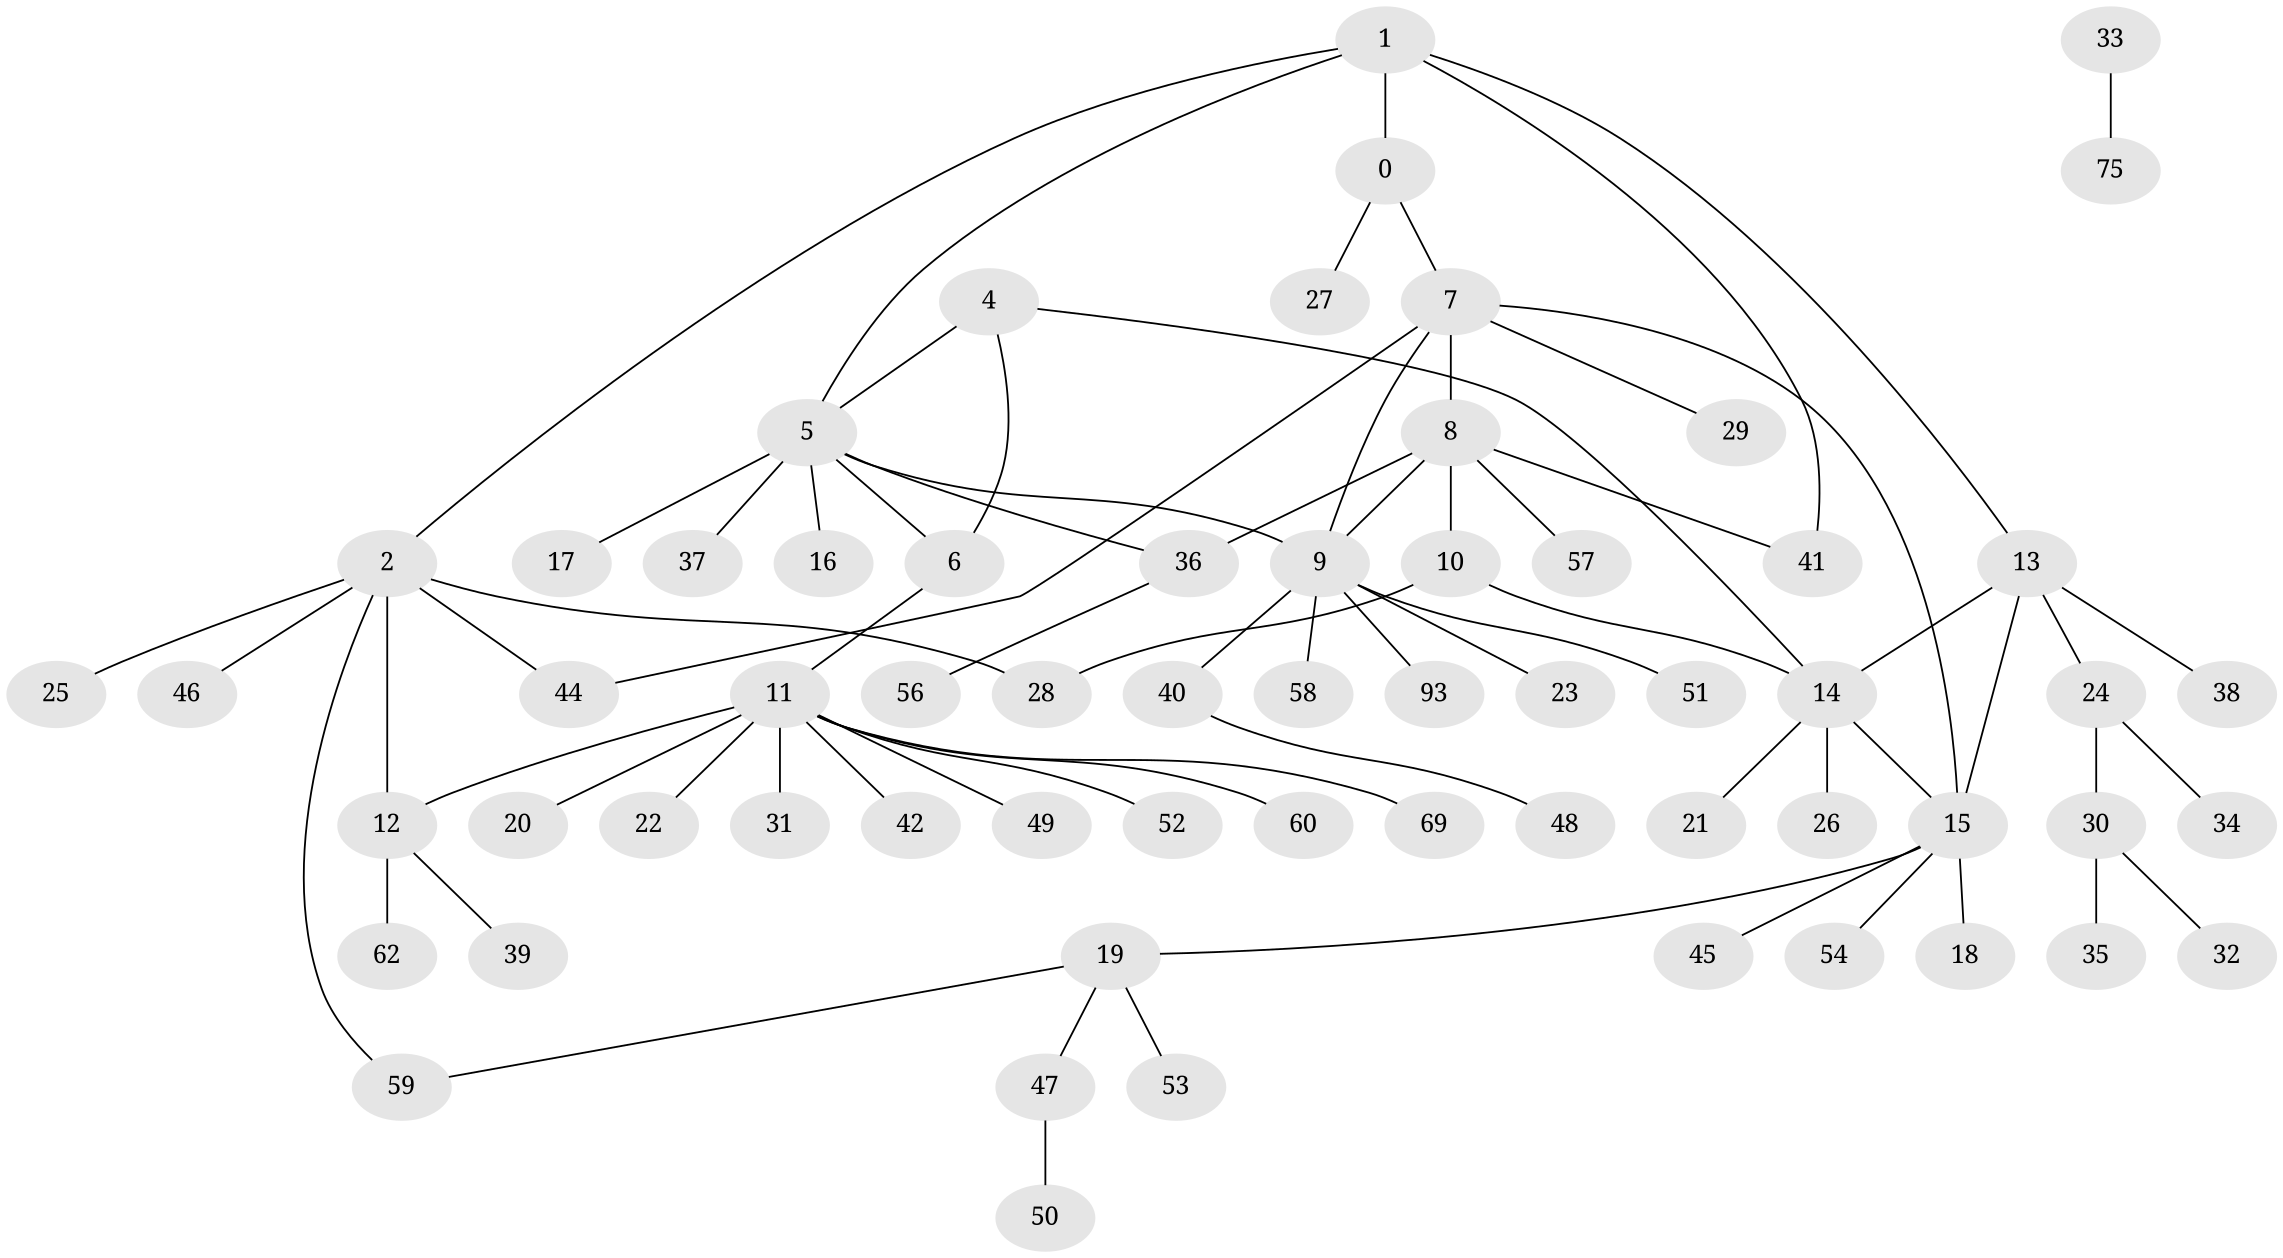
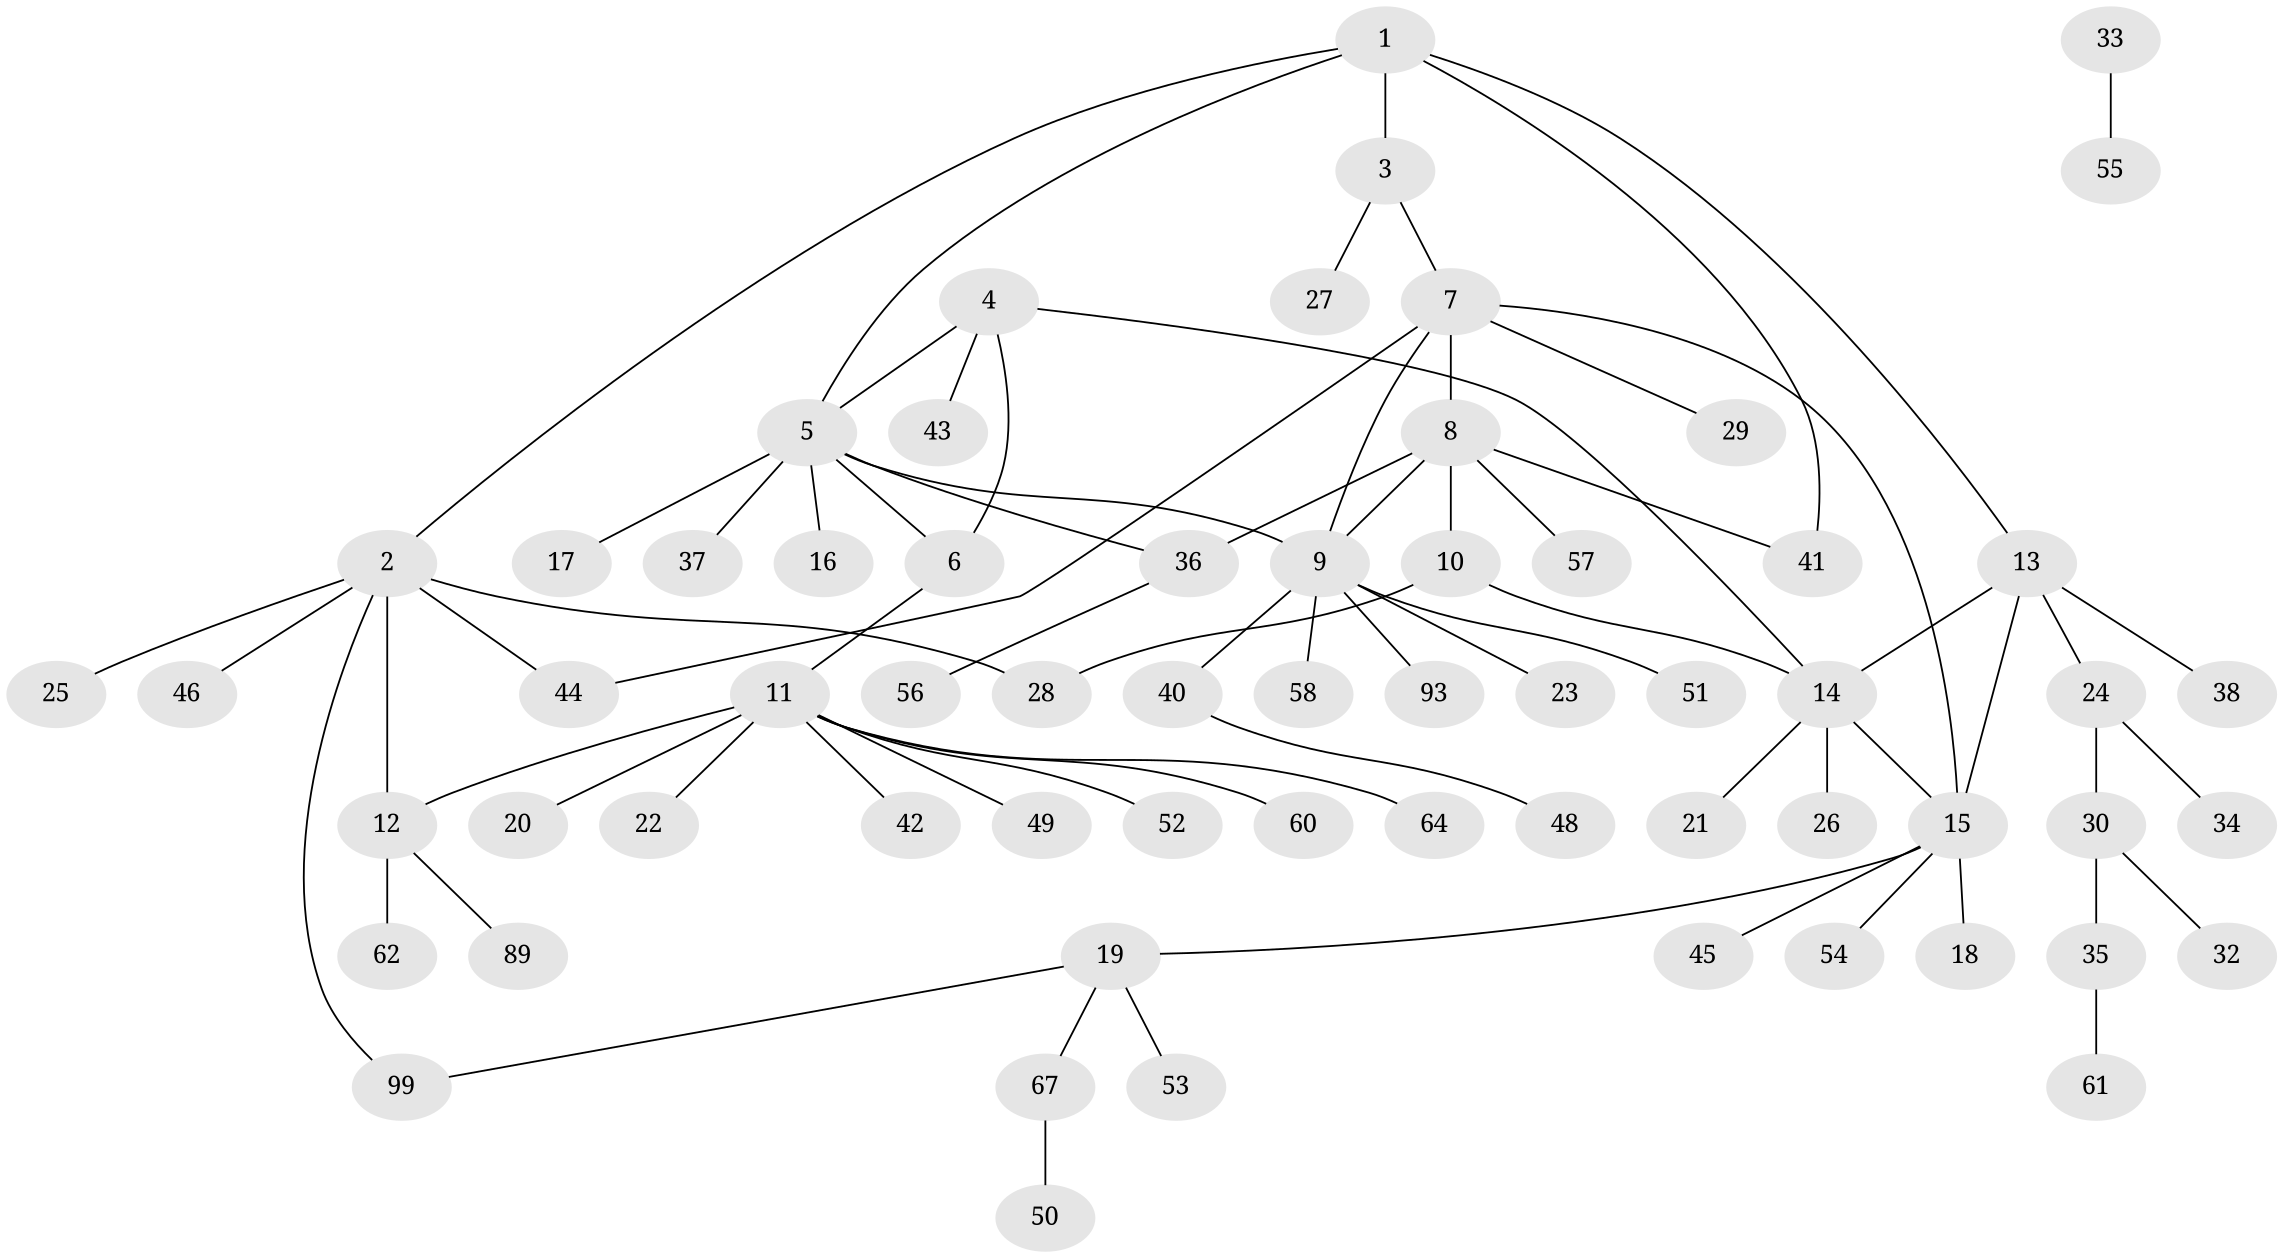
node "0": label "0" -> "3"
node "75": label "75" -> "55"
node "43": added
node "31": removed
node "69": label "69" -> "64"
node "39": label "39" -> "89"
node "59": label "59" -> "99"
node "47": label "47" -> "67"
node "61": added
